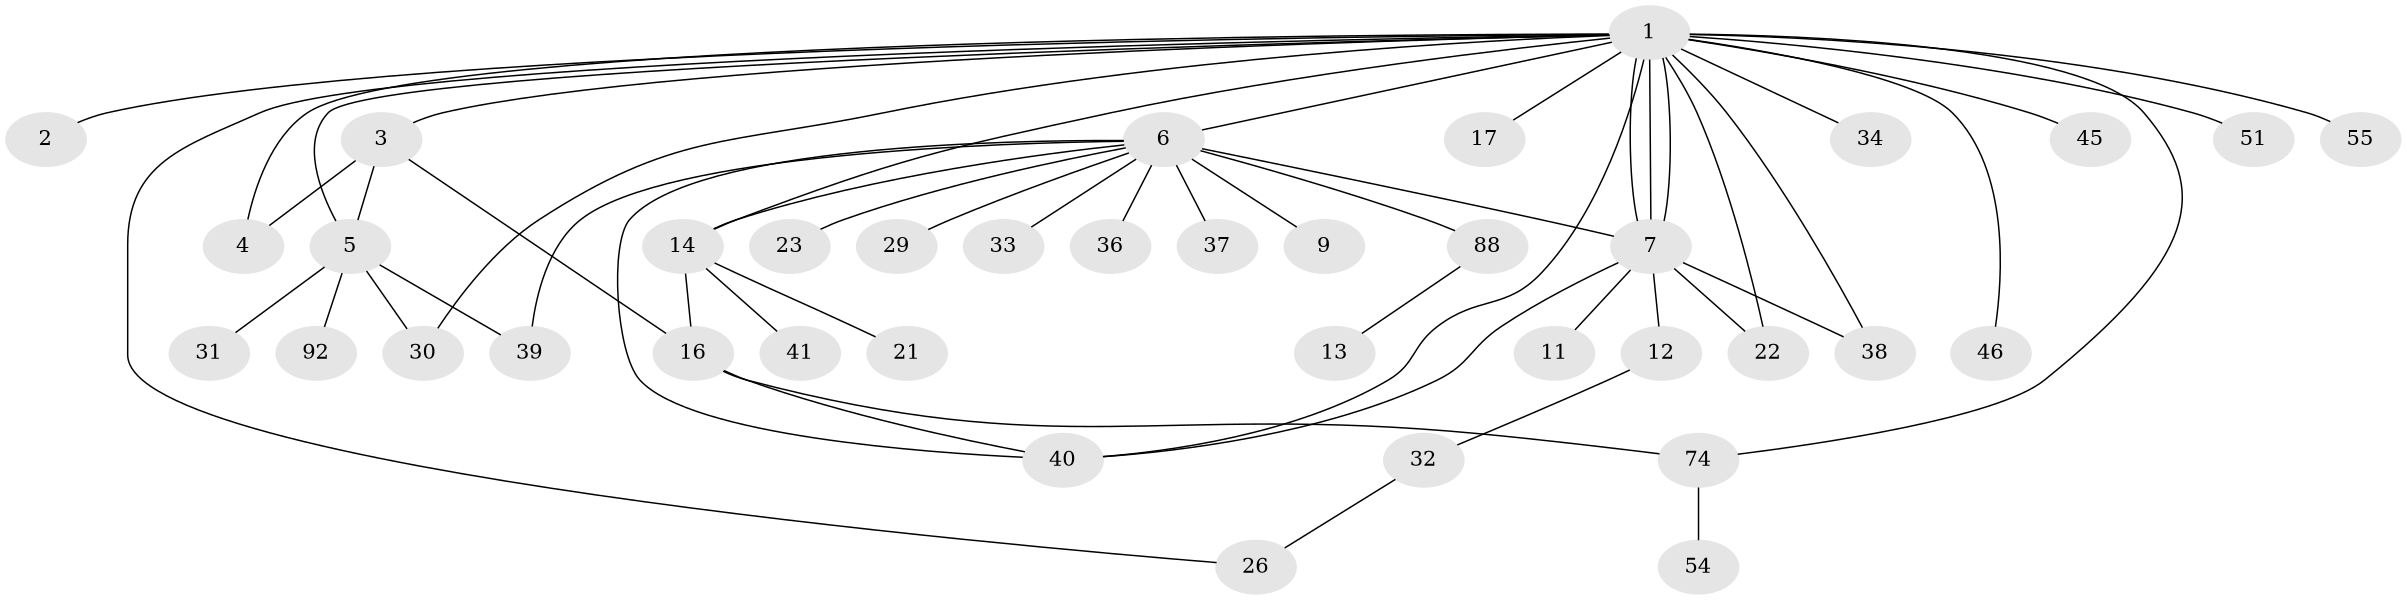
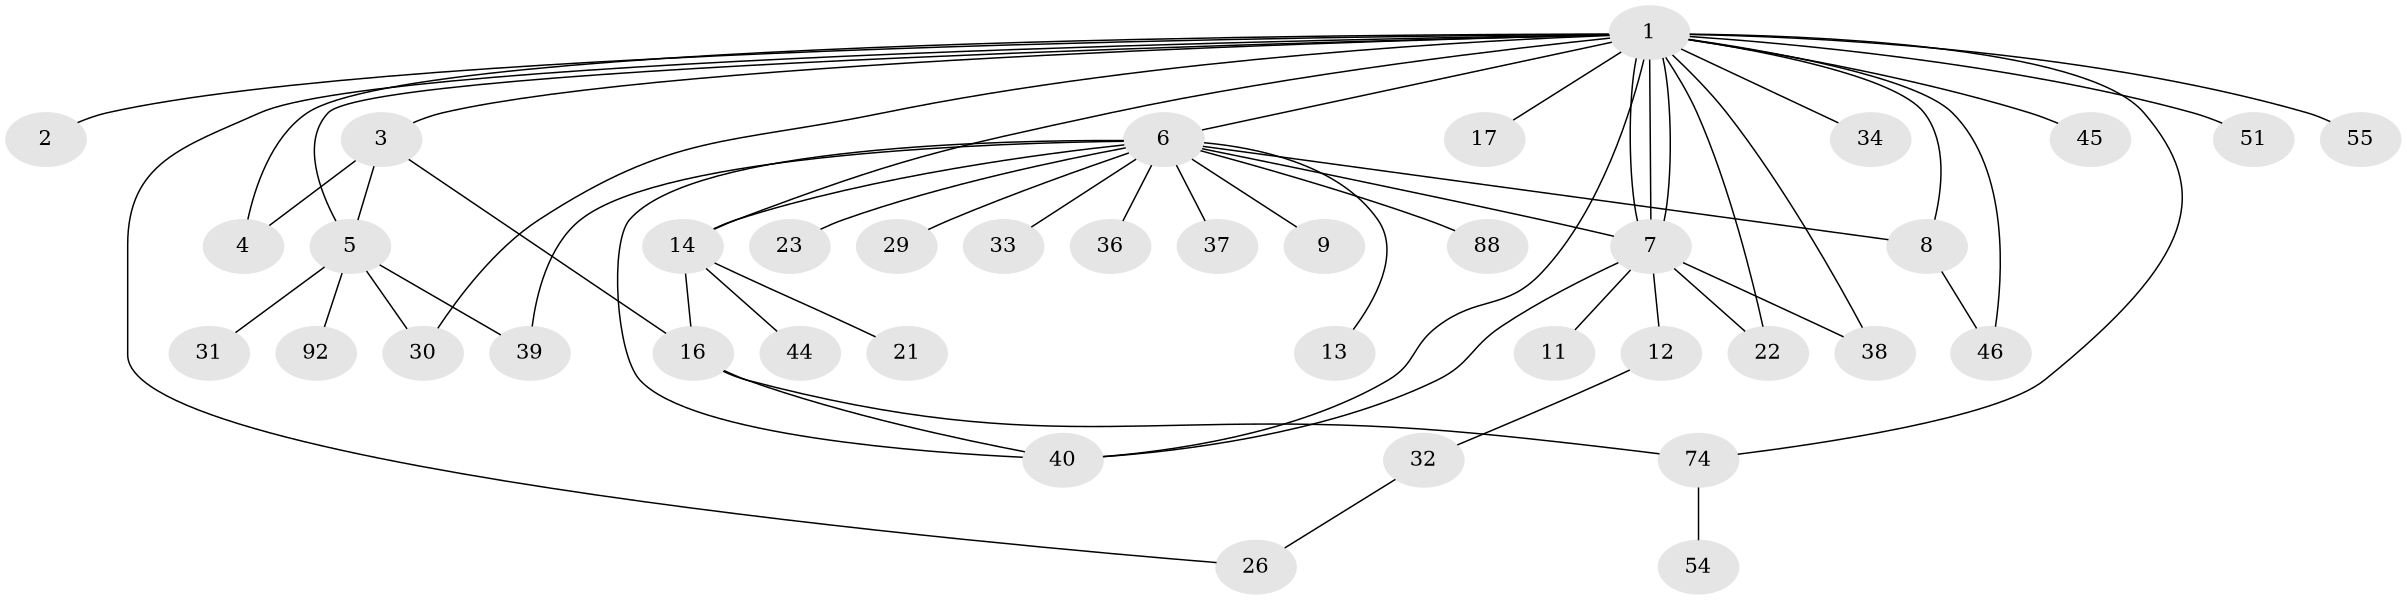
node "8": added
edge "88" -- "13": now "6" -- "13"
node "41": label "41" -> "44"
